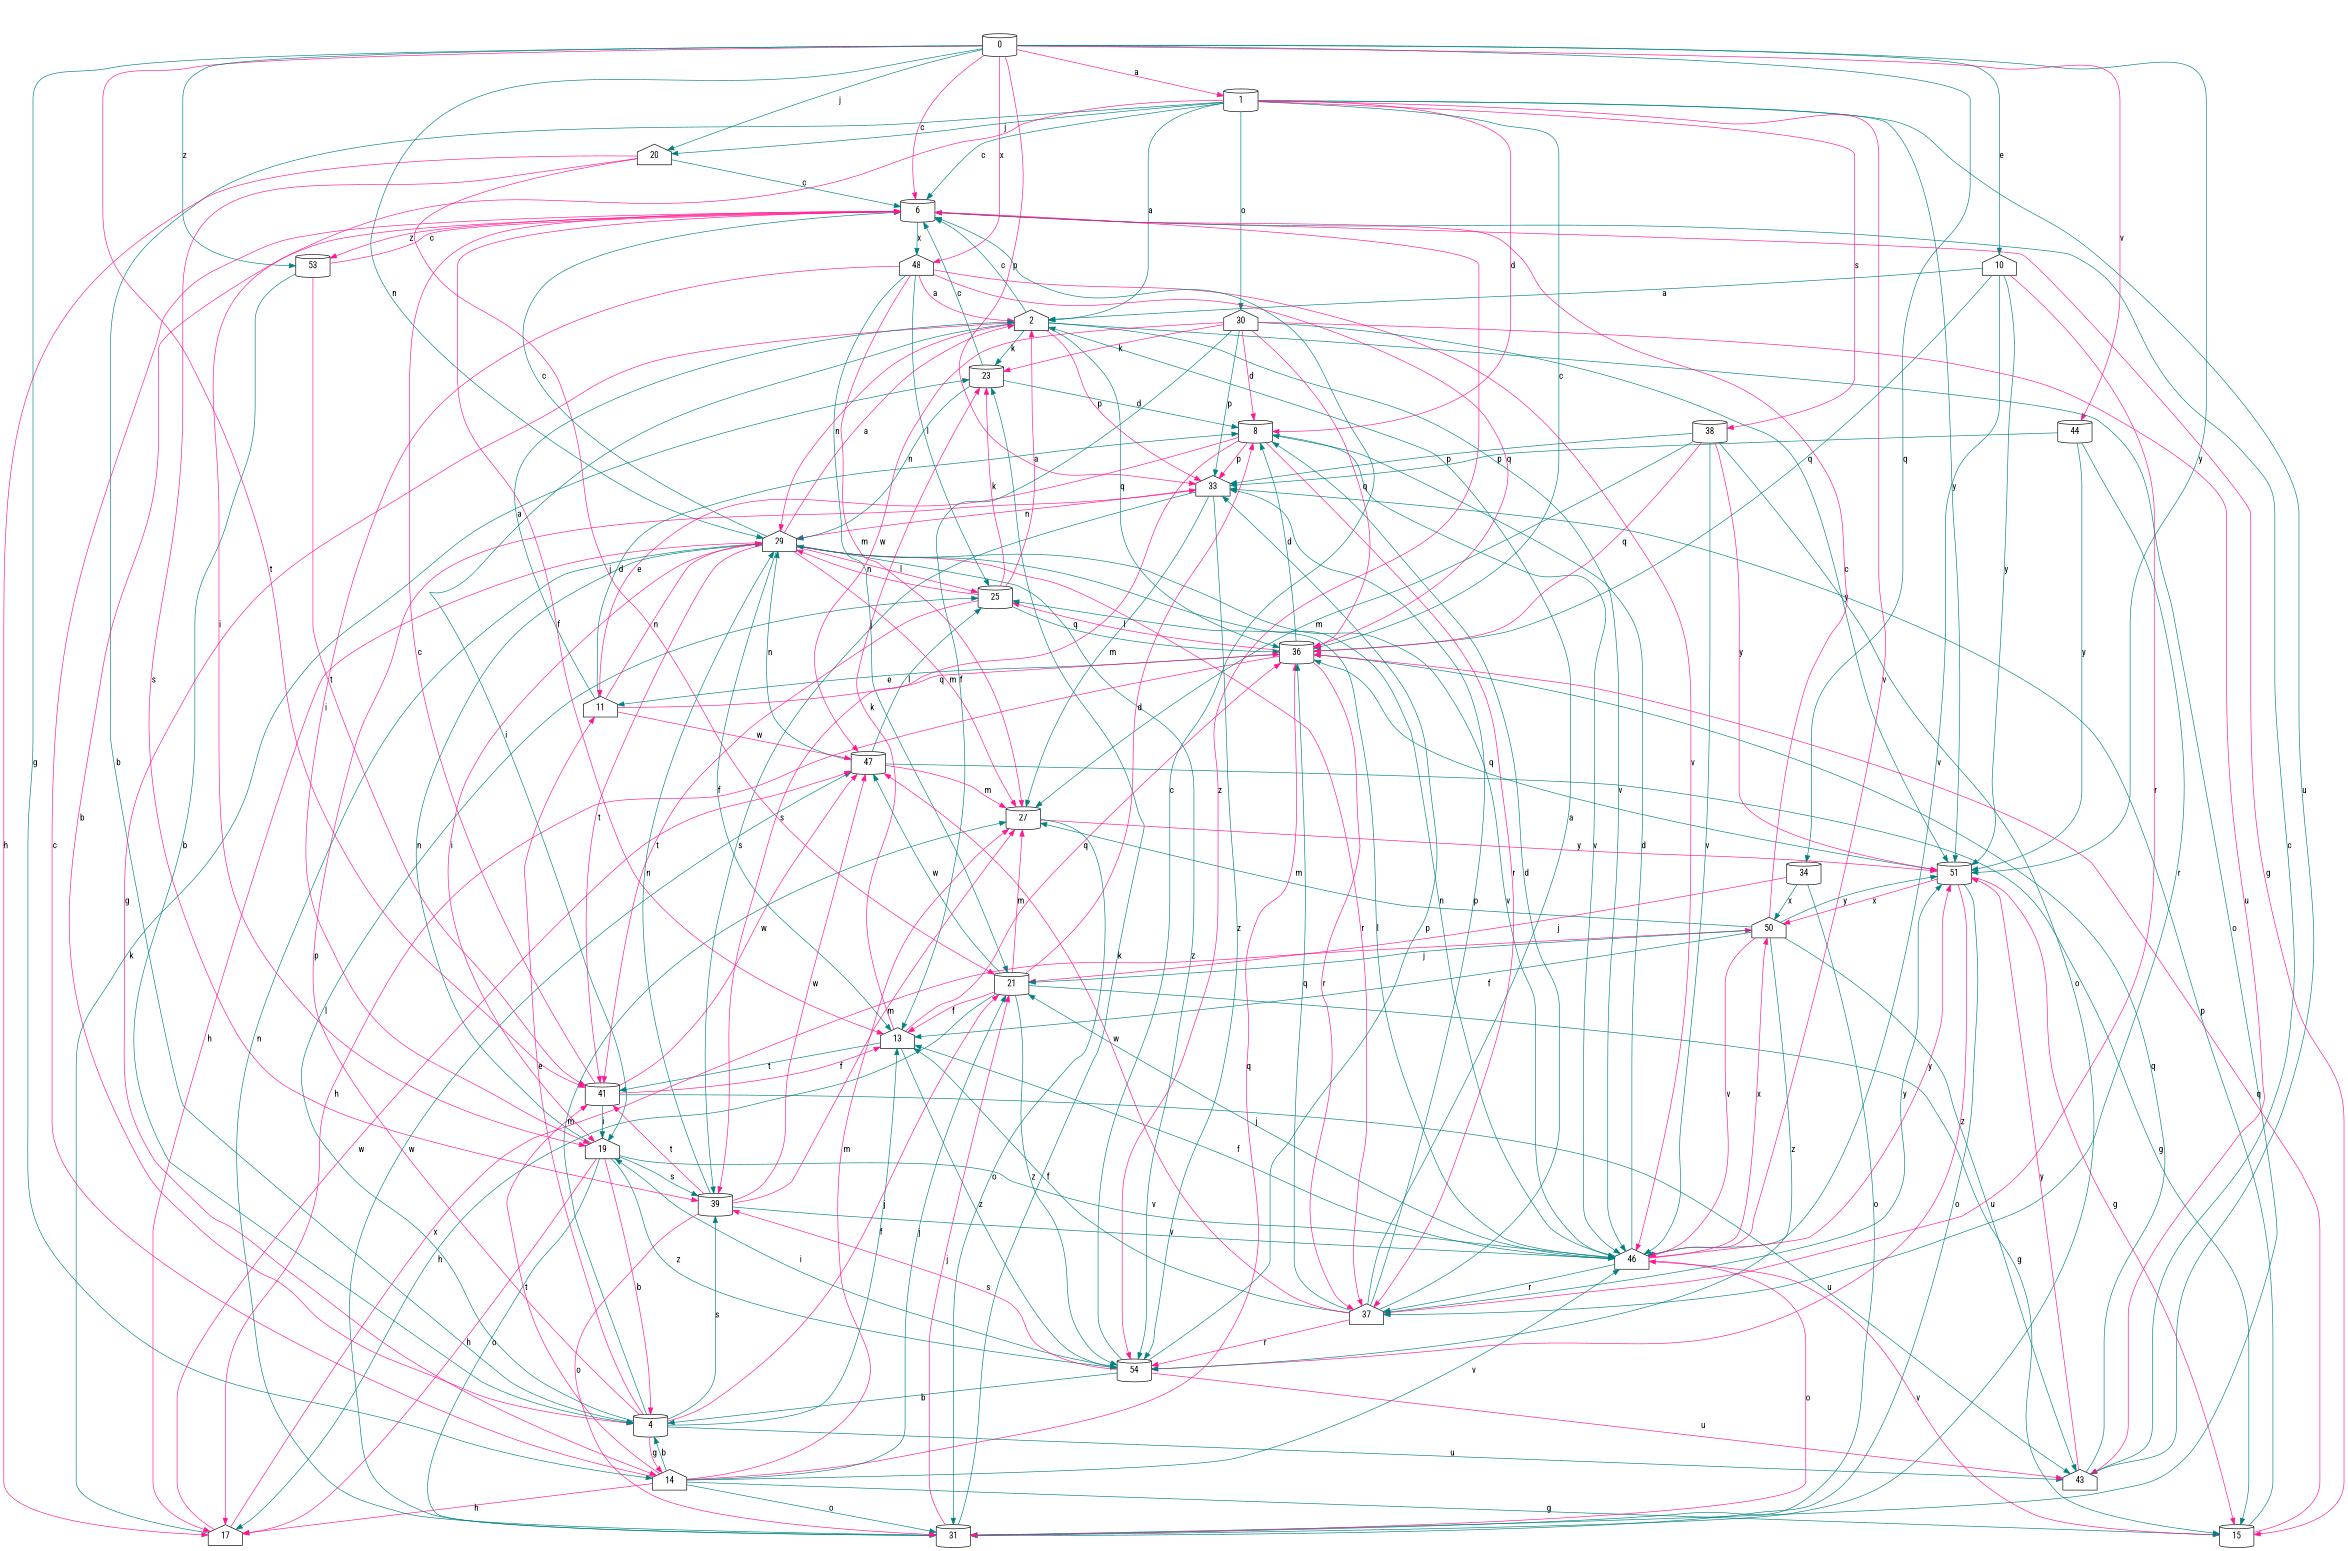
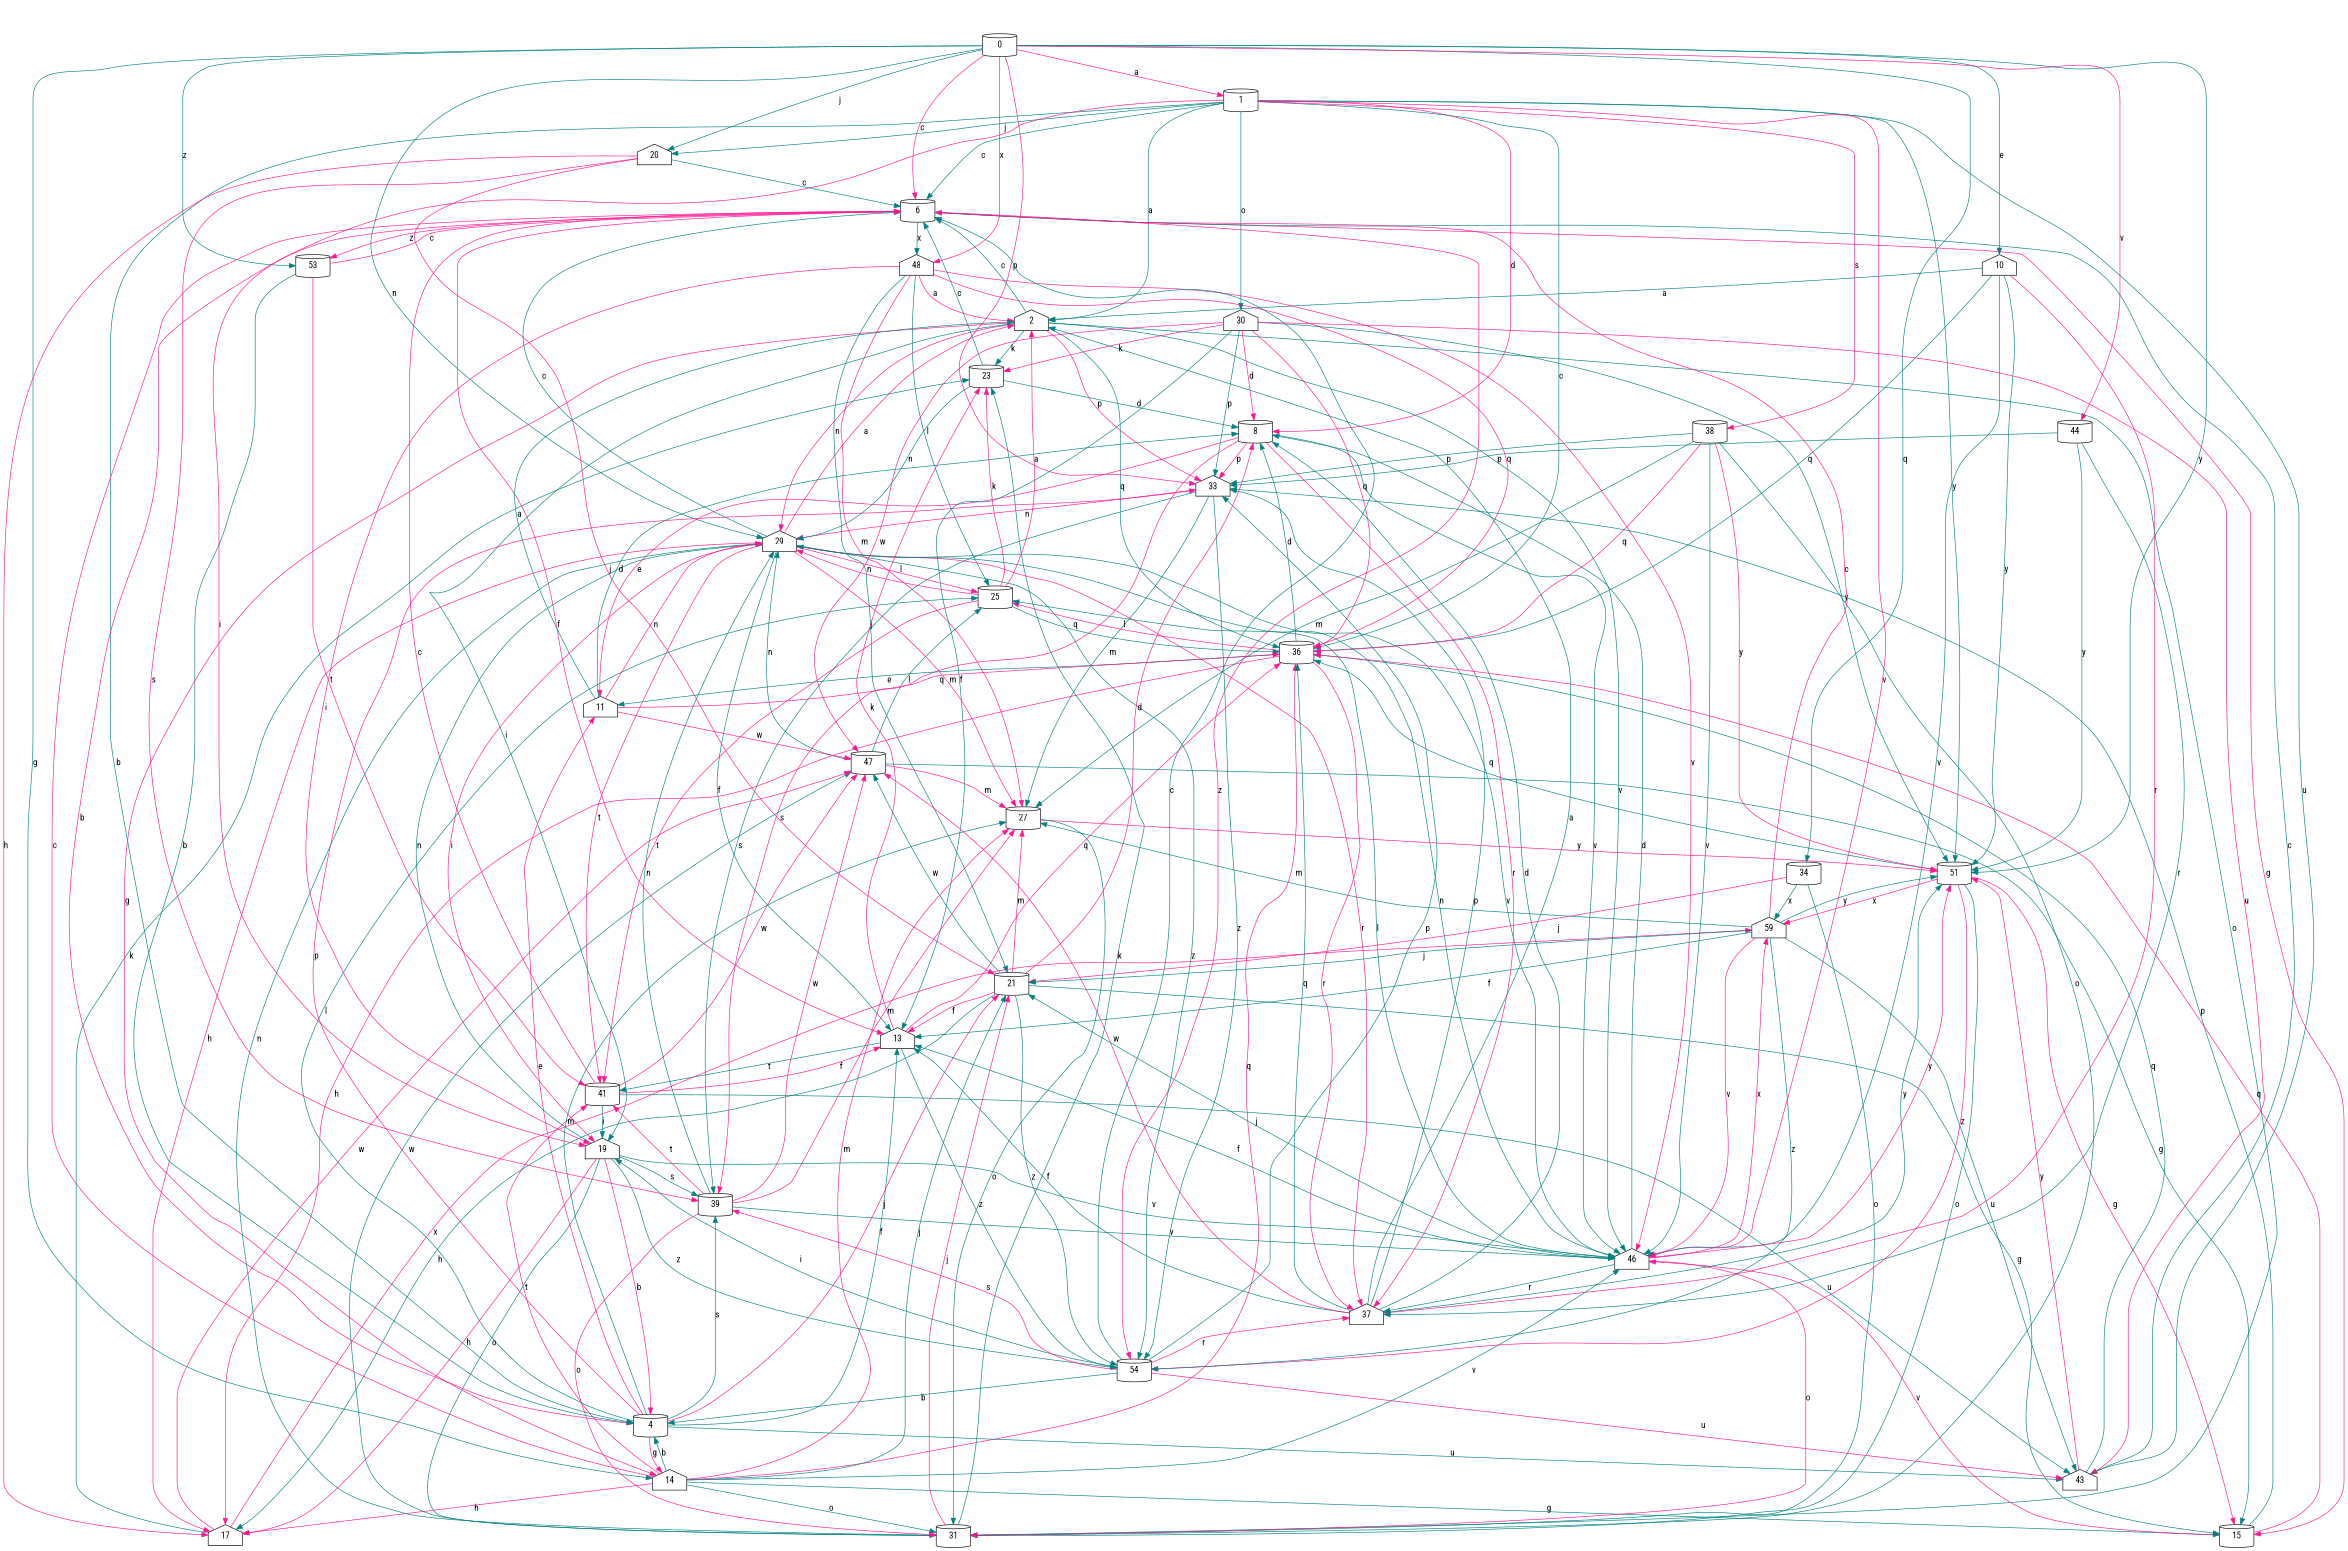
edge "0" -> "41": removed, label "t"
node "50": label "50" -> "59"
edge "37" -> "54": reversed
